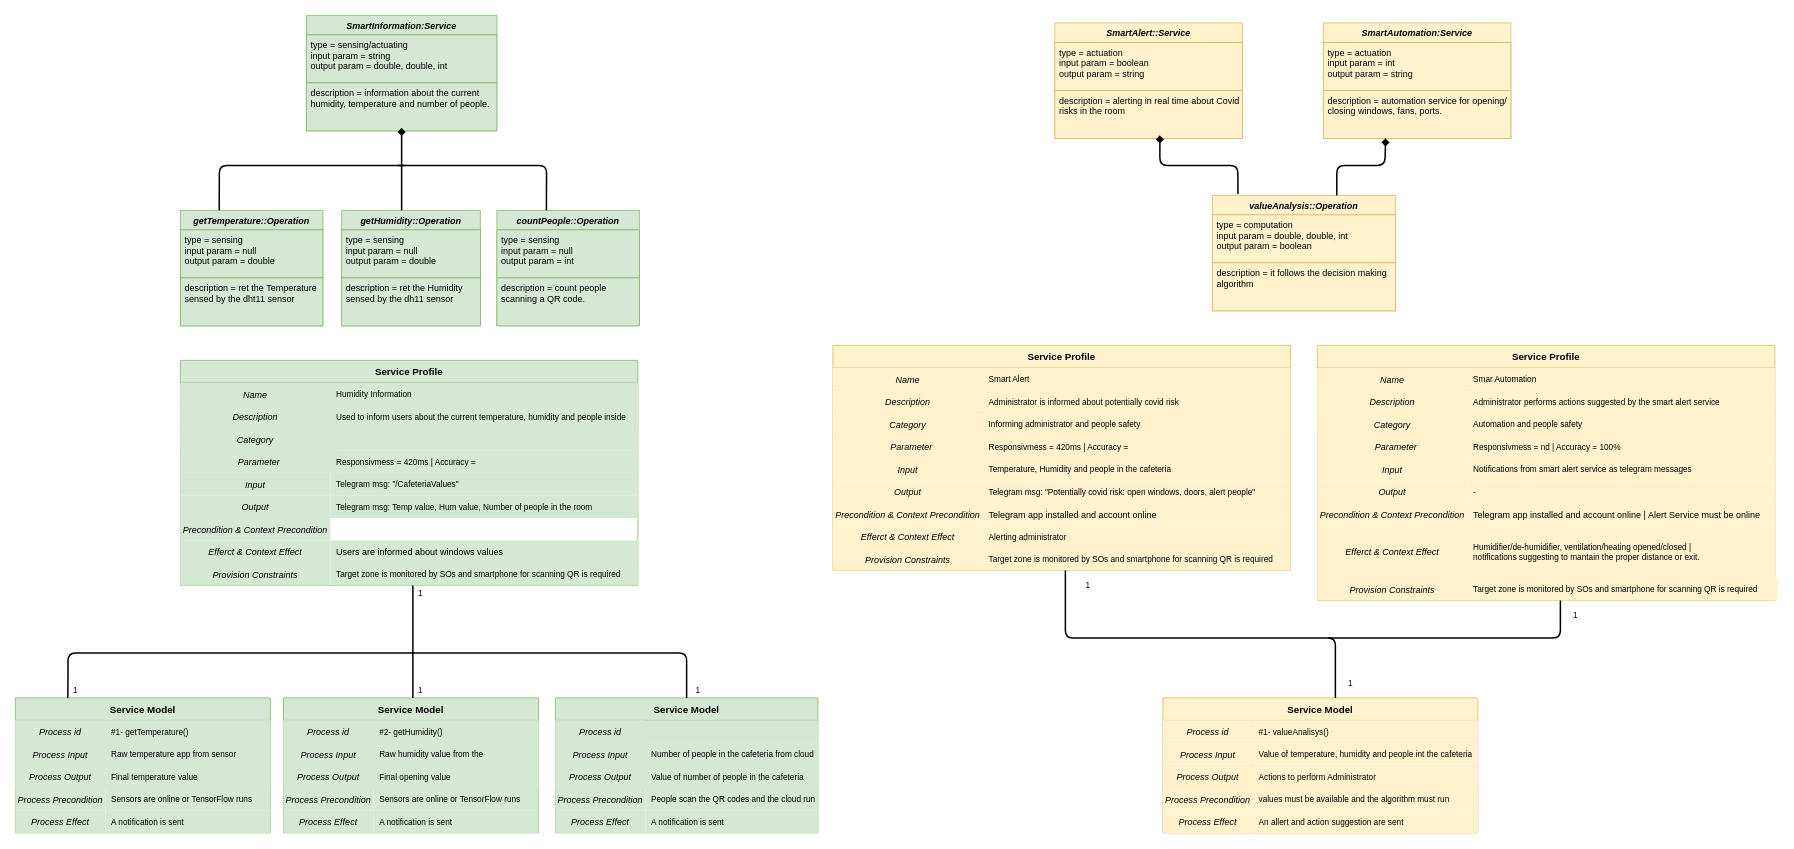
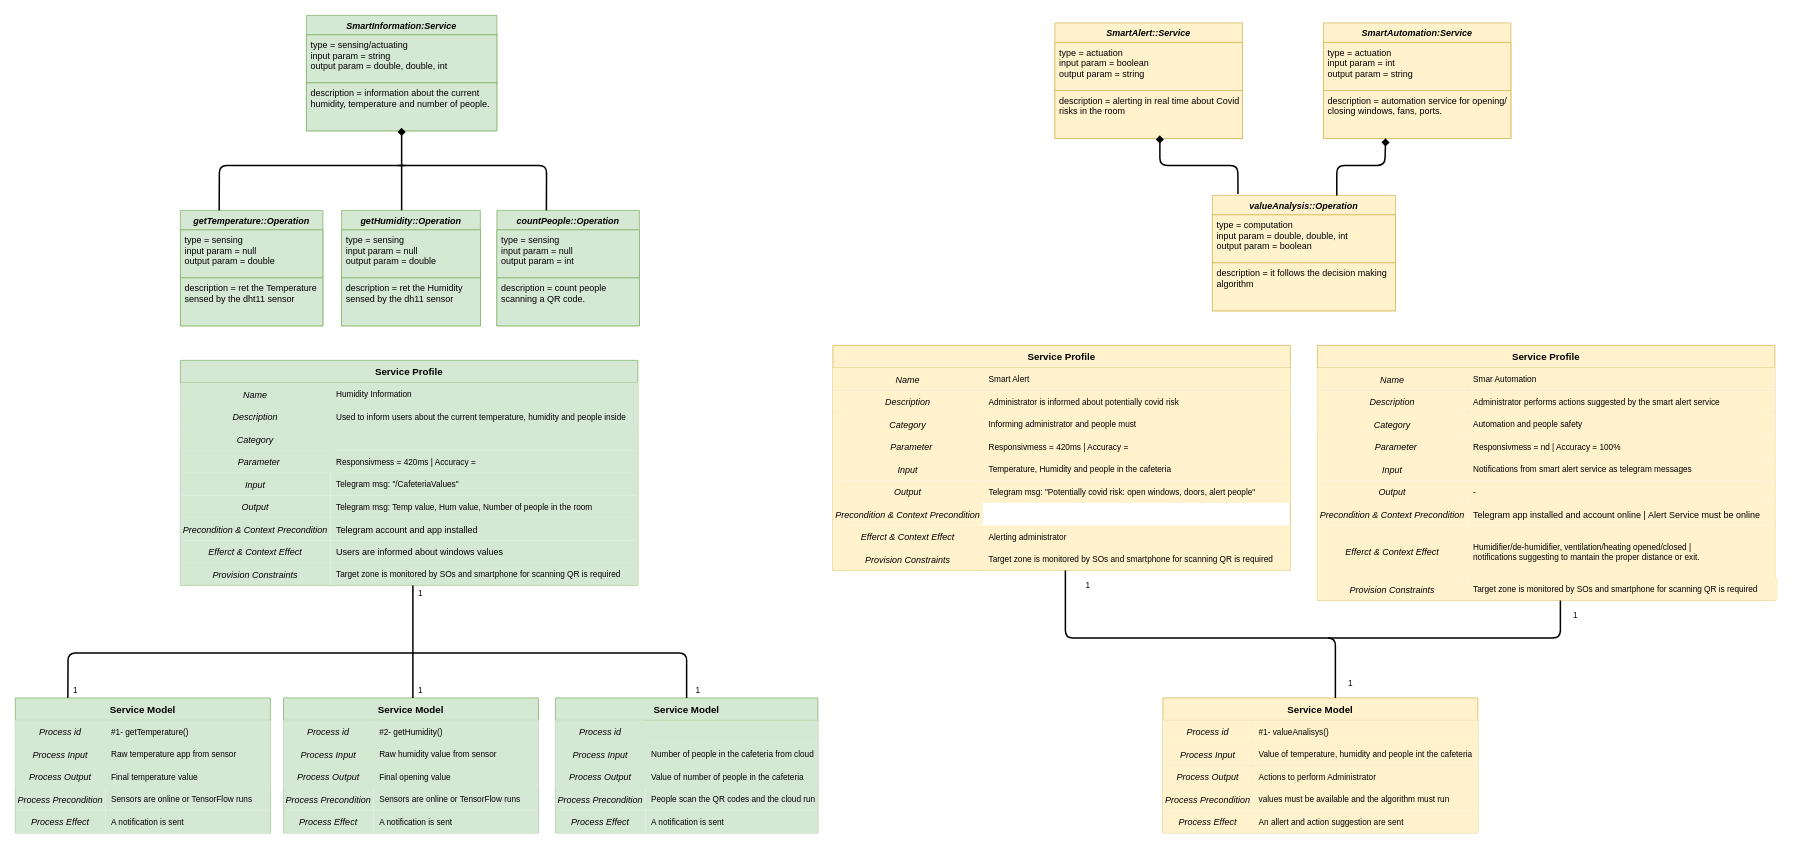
node "Informing administrator and people safety": label "Informing administrator and people safety" -> "Informing administrator and people must"
node "Telegram app installed and account online": removed
node "Telegram account and app installed": added
node "Raw humidity value from the": label "Raw humidity value from the" -> "Raw humidity value from sensor"
